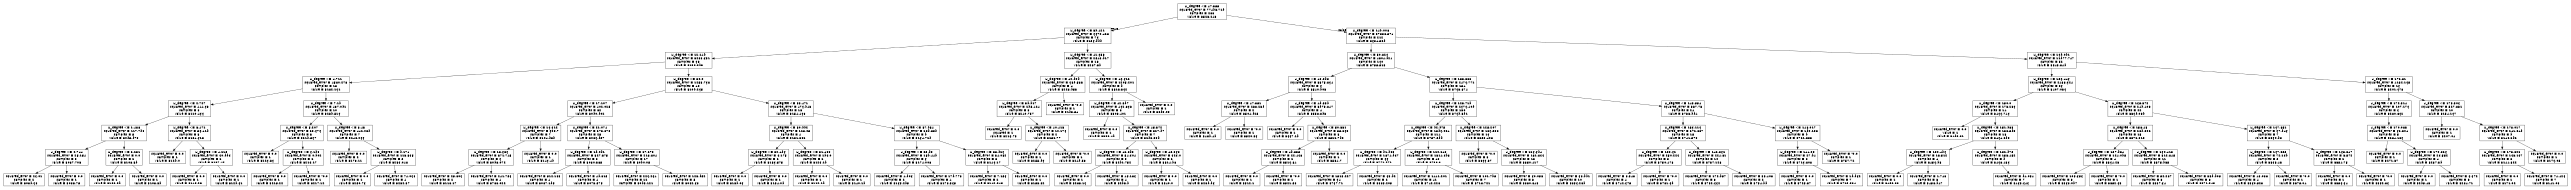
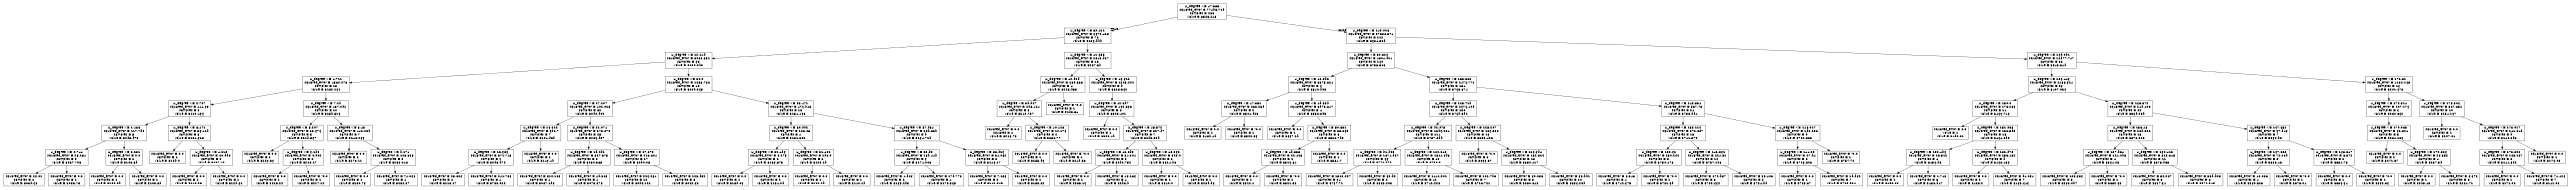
node "squared_error = 0.0 samples = 1 value = 3393.05": removed
node "squared_error = 226.264 samples = 12 samples = 3093.121": label "squared_error = 226.264 samples = 12 samples = 3093.121" -> "squared_error = 226.264 samples = 12 value = 3093.121"
node "squared_error = 0.0 samples = 2 value = 3485.2": added
